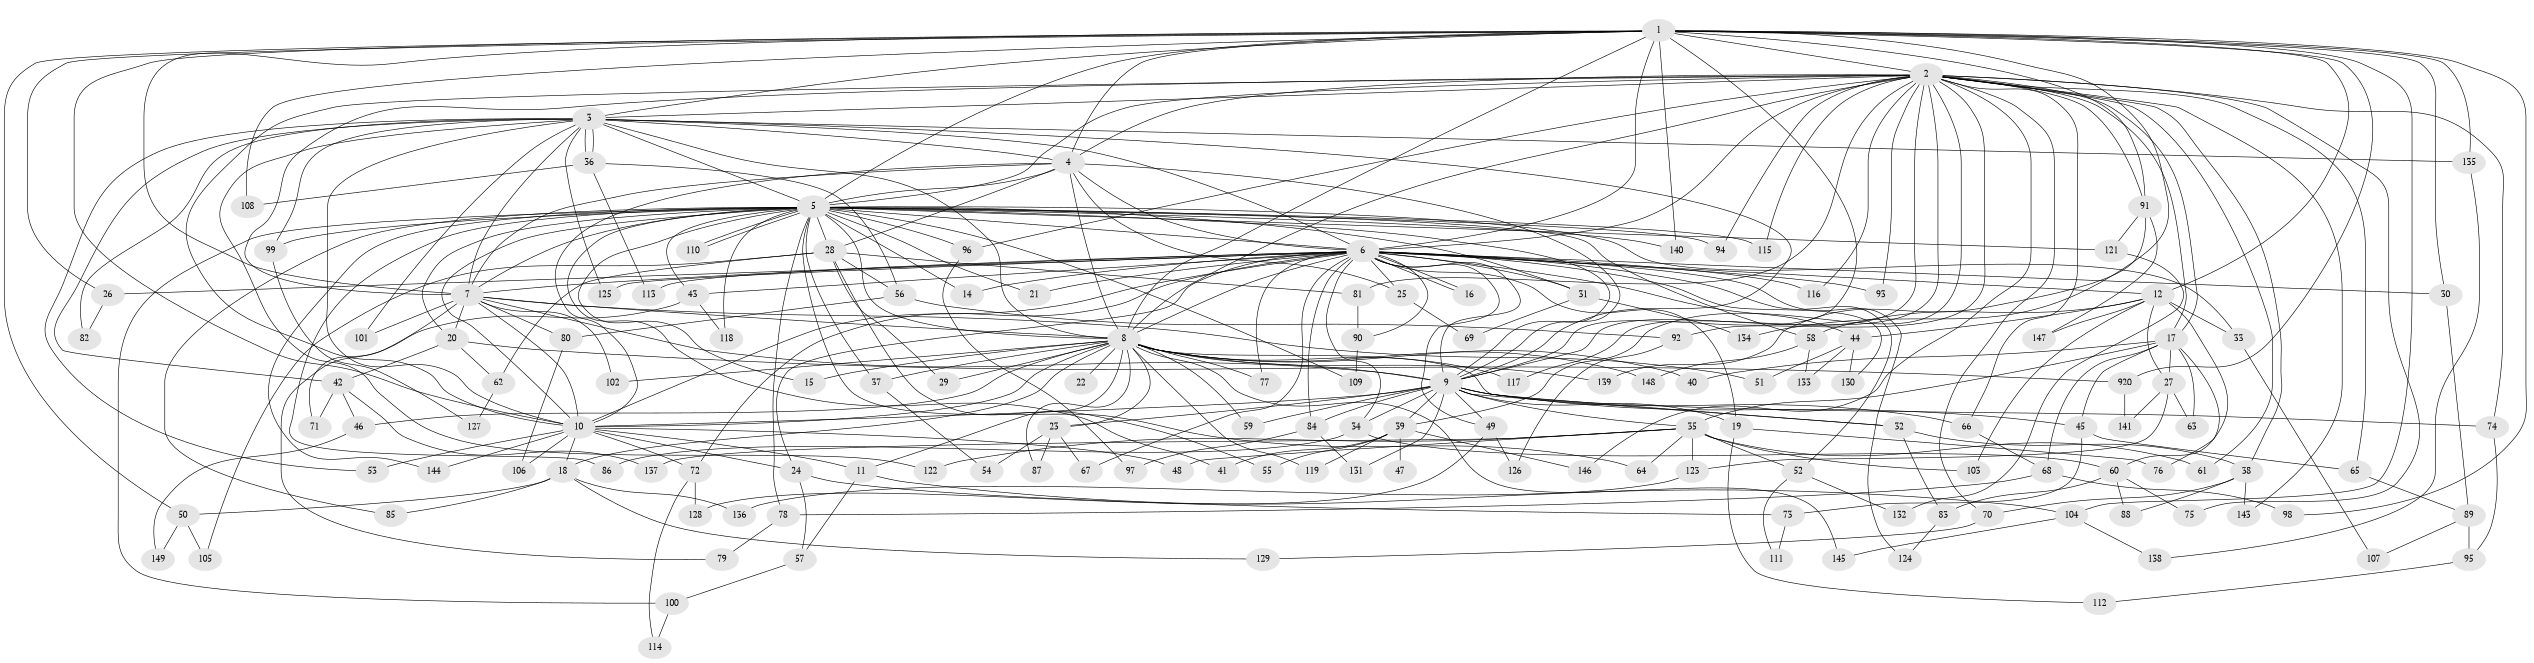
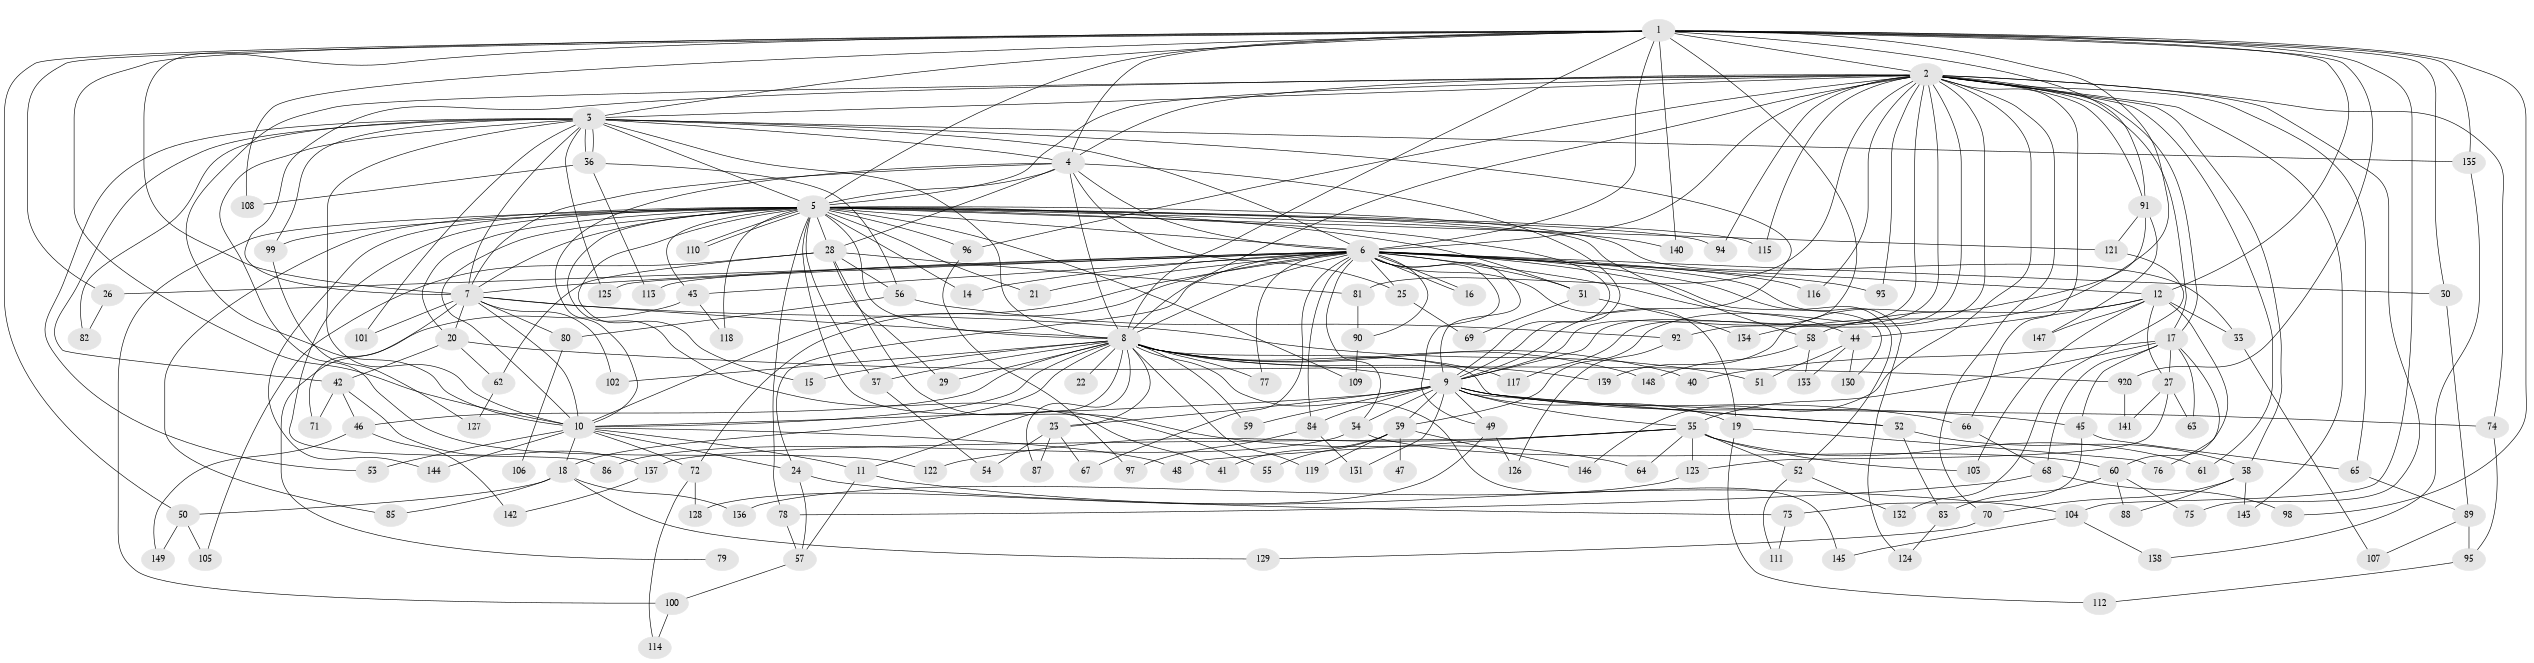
edge "7" -- "9": removed
edge "10" -- "106": removed
node "142": added
edge "78" -- "79": now "78" -- "57"
